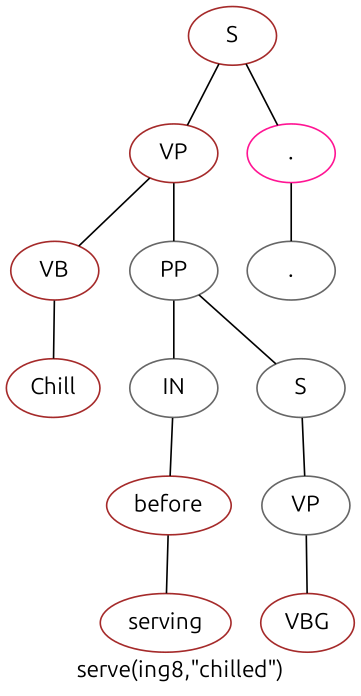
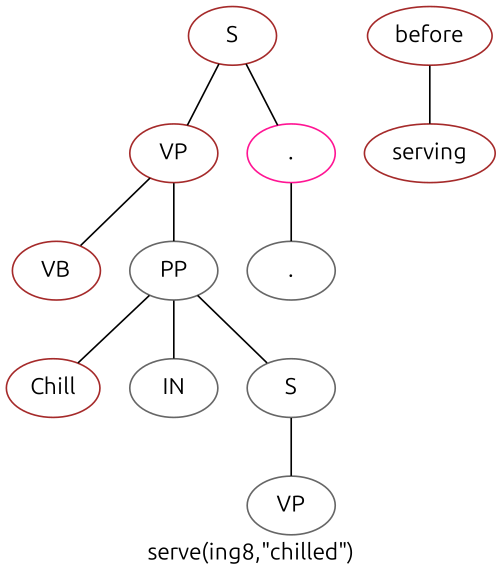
edge "VB" -- "Chill": now "PP" -- "Chill"
edge "IN" -- "before": removed
node "VBG": removed
